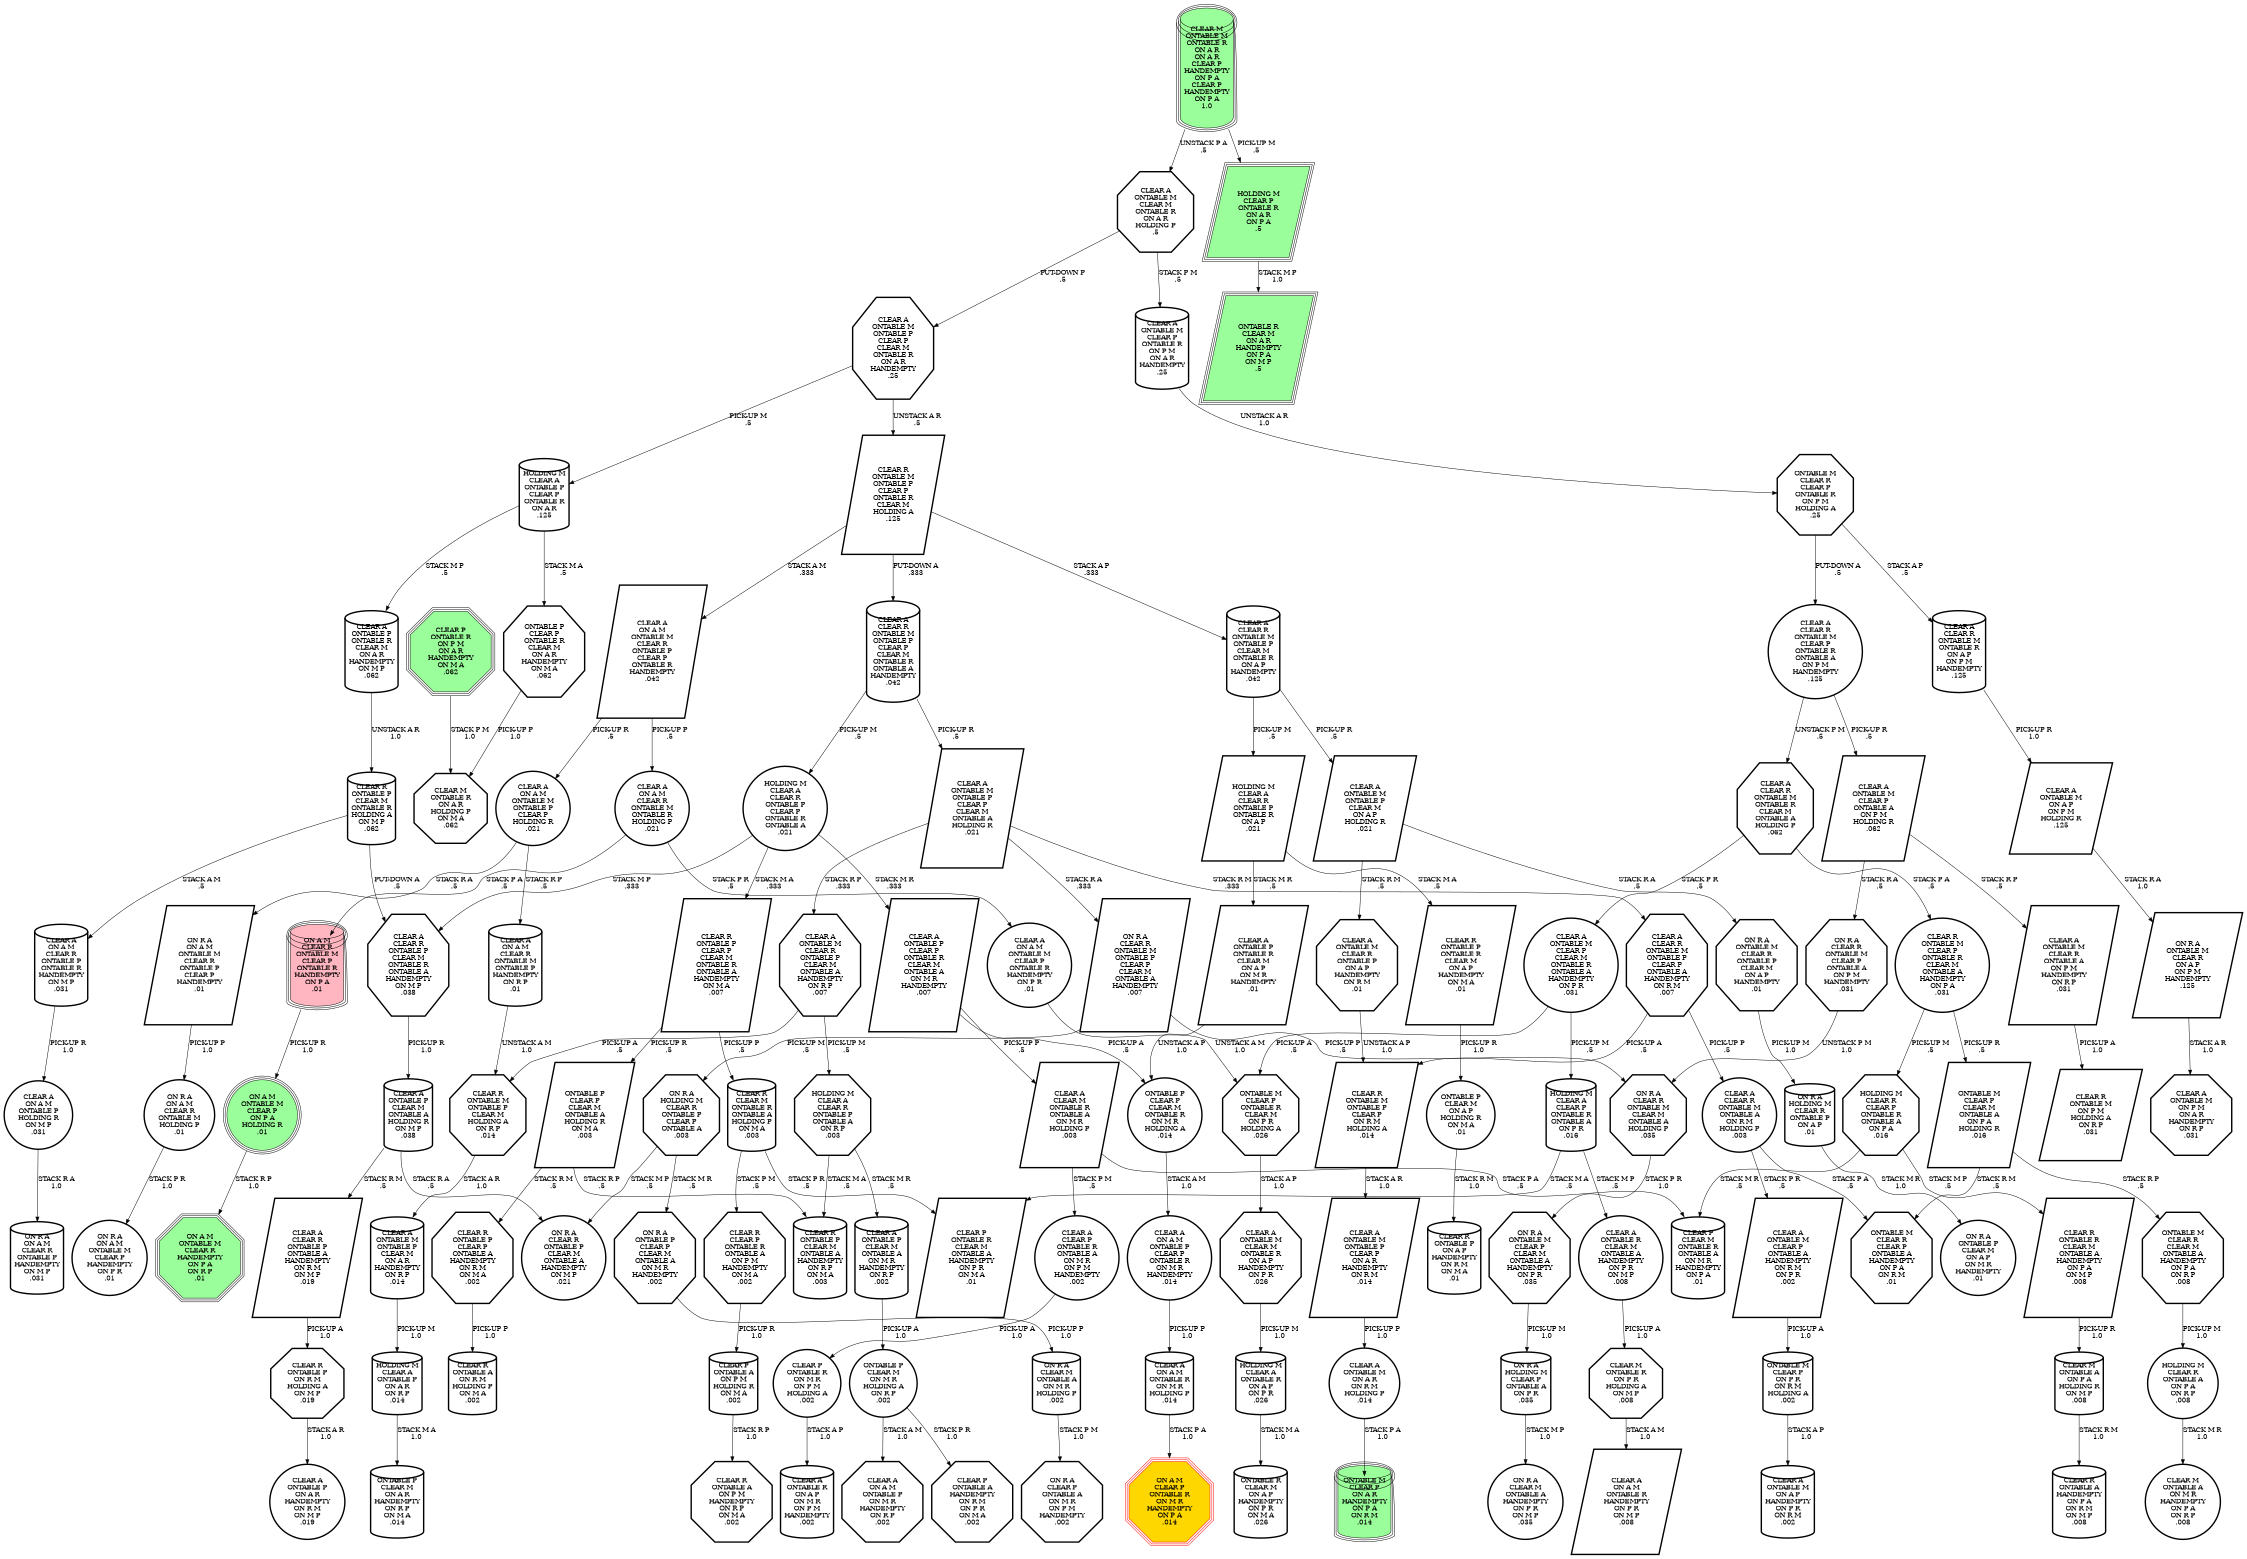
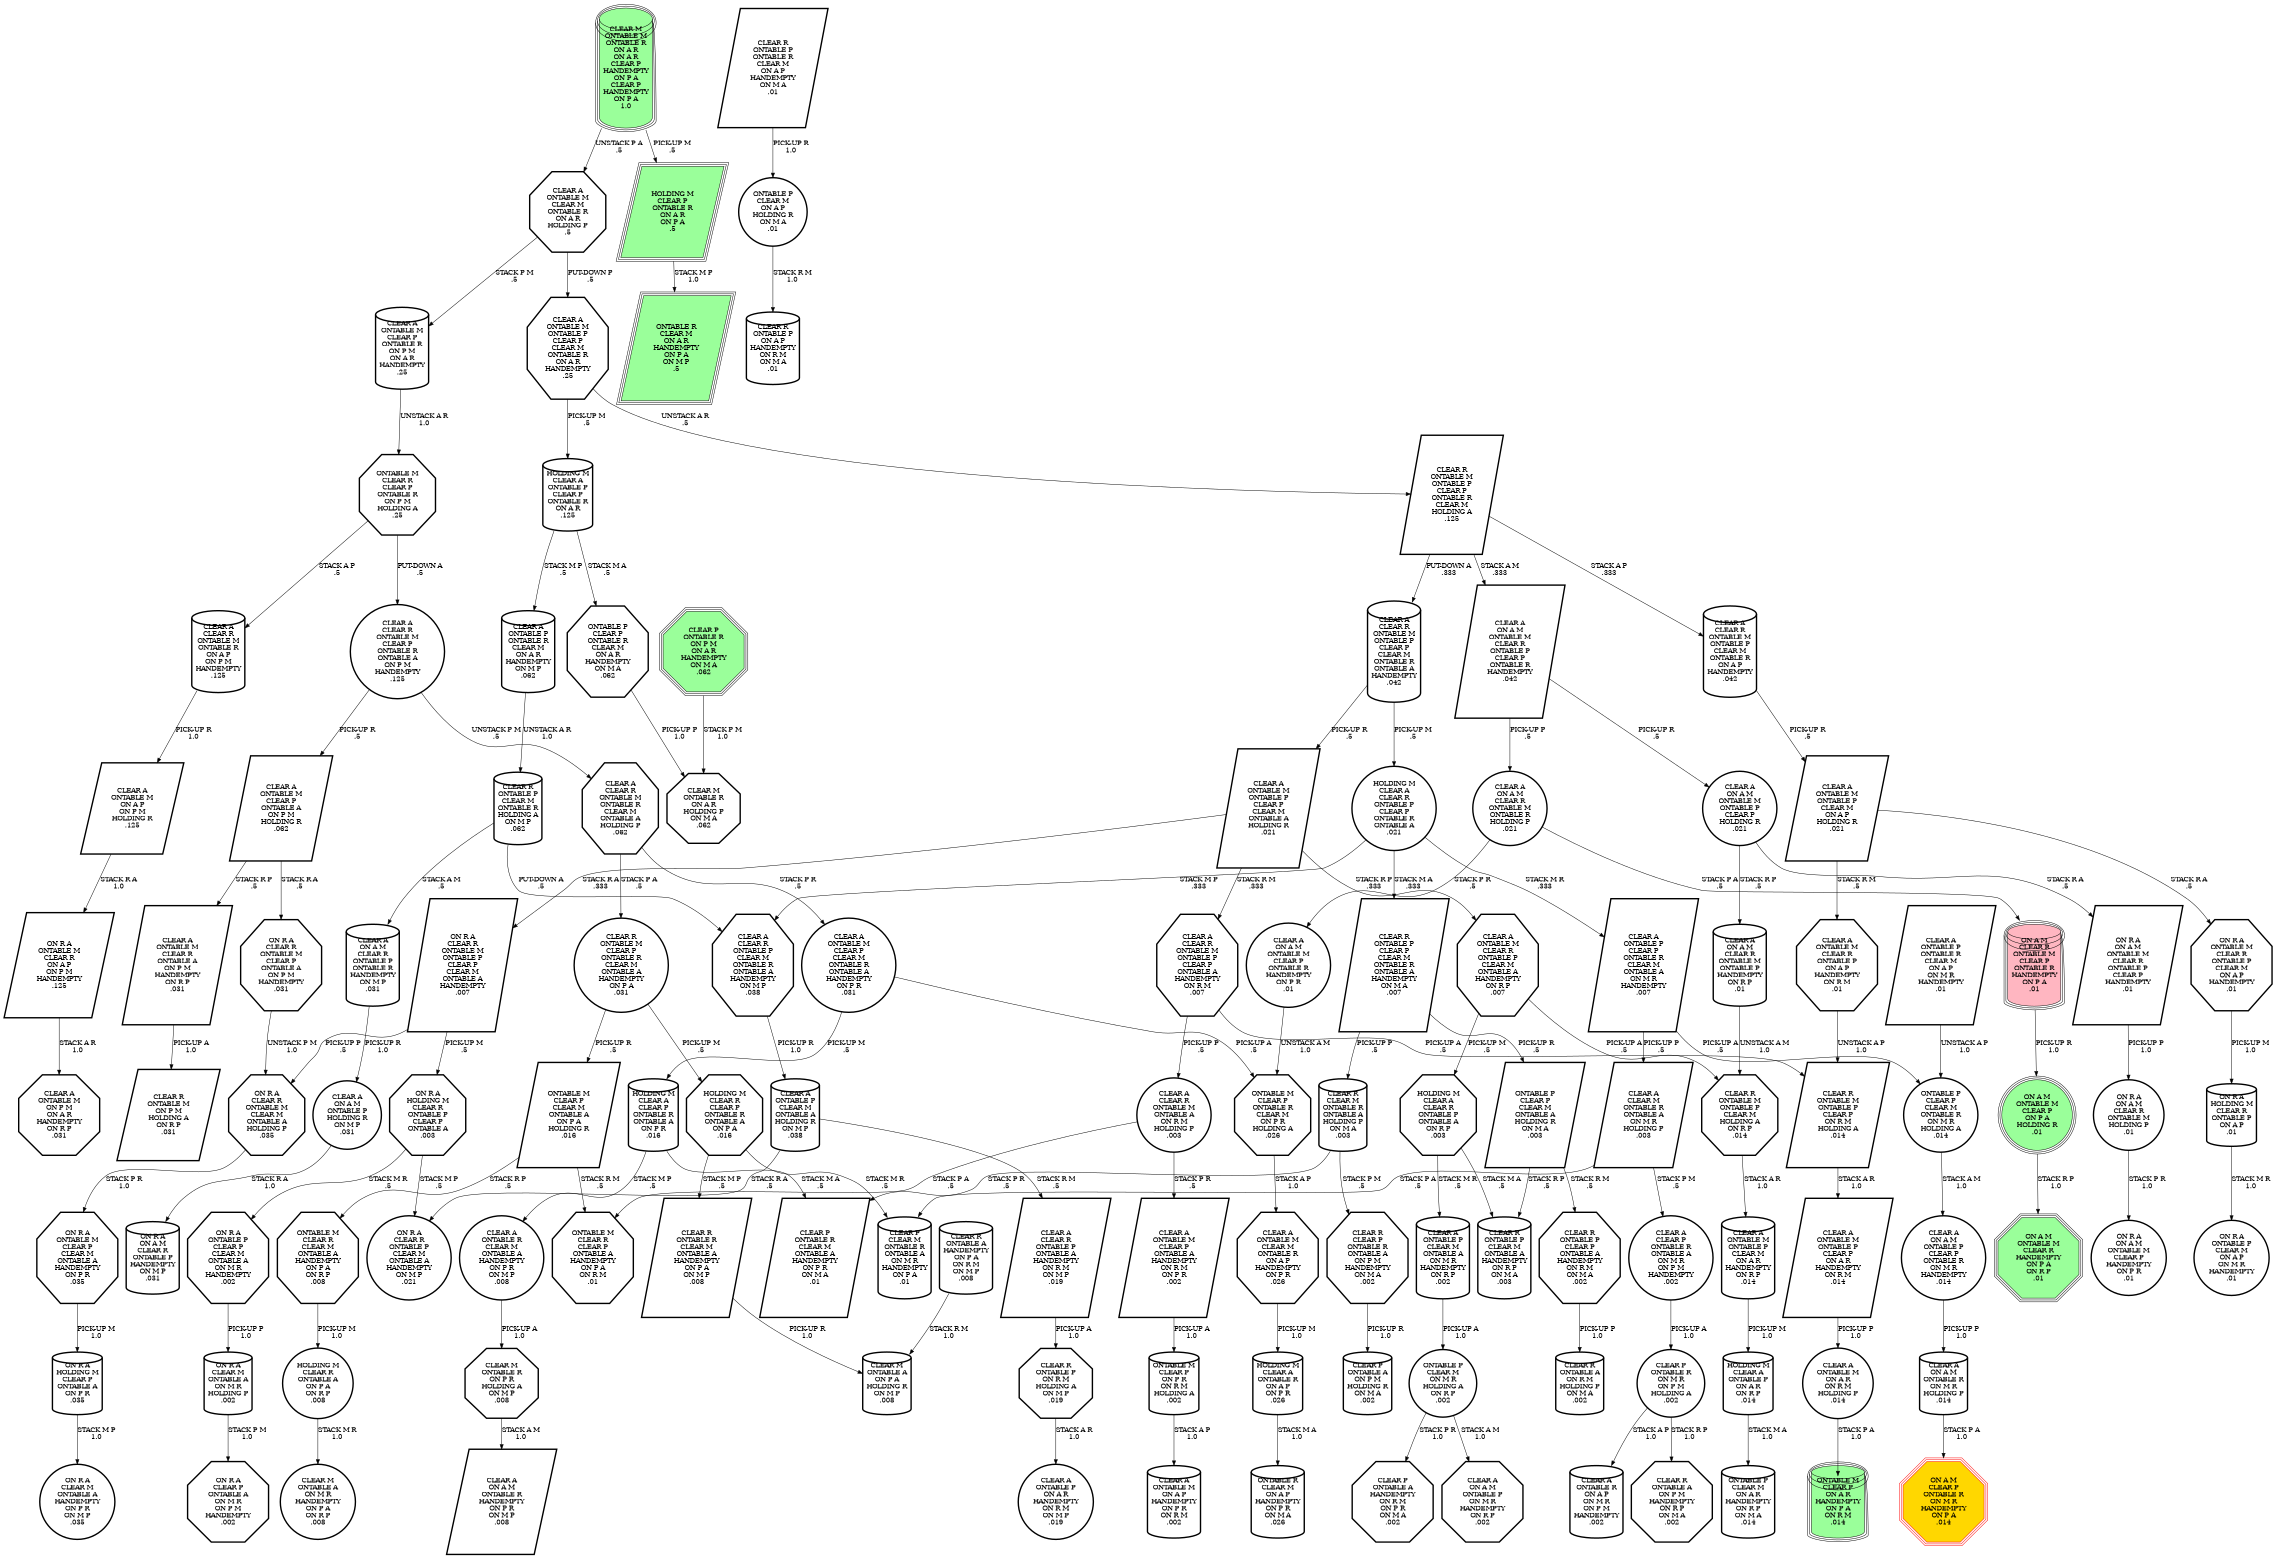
node "HOLDING M CLEAR A CLEAR R ONTABLE P ONTABLE R ON A P .021": removed
edge "CLEAR P ONTABLE A ON P M HOLDING R ON M A .002" -> "CLEAR R ONTABLE A ON P M HANDEMPTY ON R P ON M A .002": now "CLEAR P ONTABLE R ON M R ON P M HOLDING A .002" -> "CLEAR R ONTABLE A ON P M HANDEMPTY ON R P ON M A .002"
edge "CLEAR M ONTABLE A ON P A HOLDING R ON M P .008" -> "CLEAR R ONTABLE A HANDEMPTY ON P A ON R M ON M P .008": reversed
